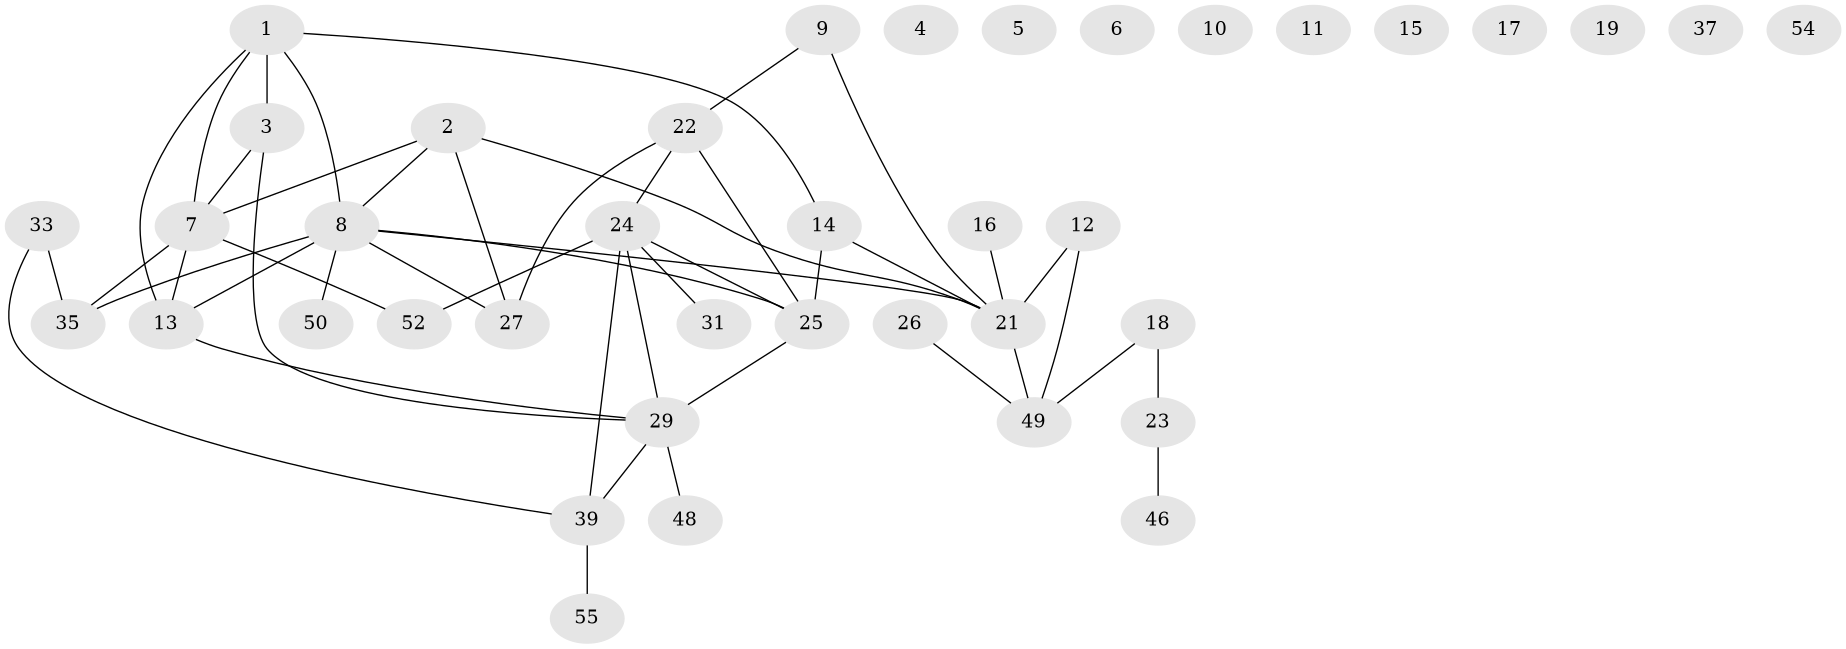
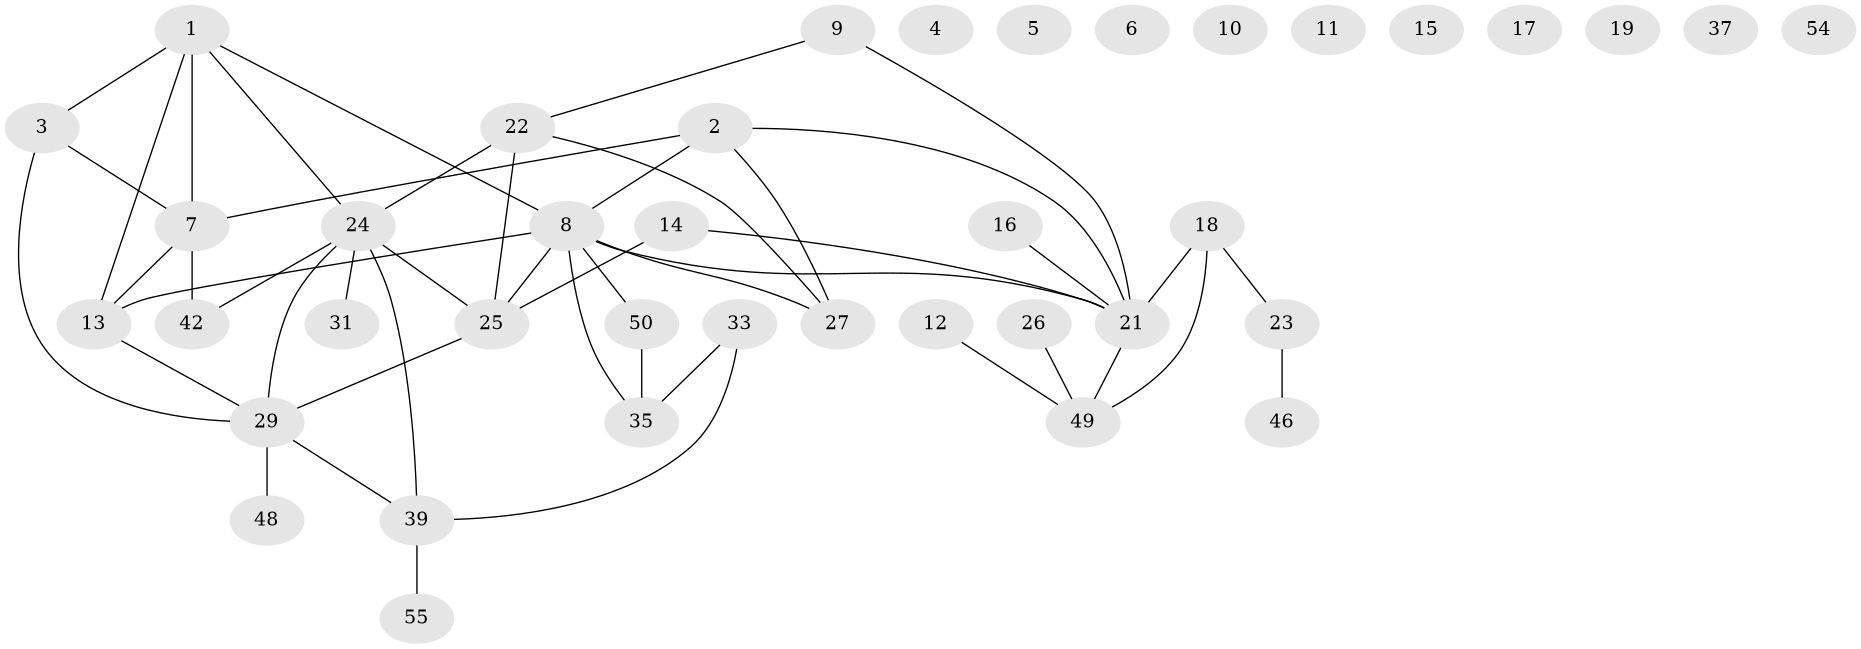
edge "1" -- "14": now "1" -- "24"
edge "7" -- "35": now "50" -- "35"
edge "12" -- "21": now "18" -- "21"
node "52": label "52" -> "42"
